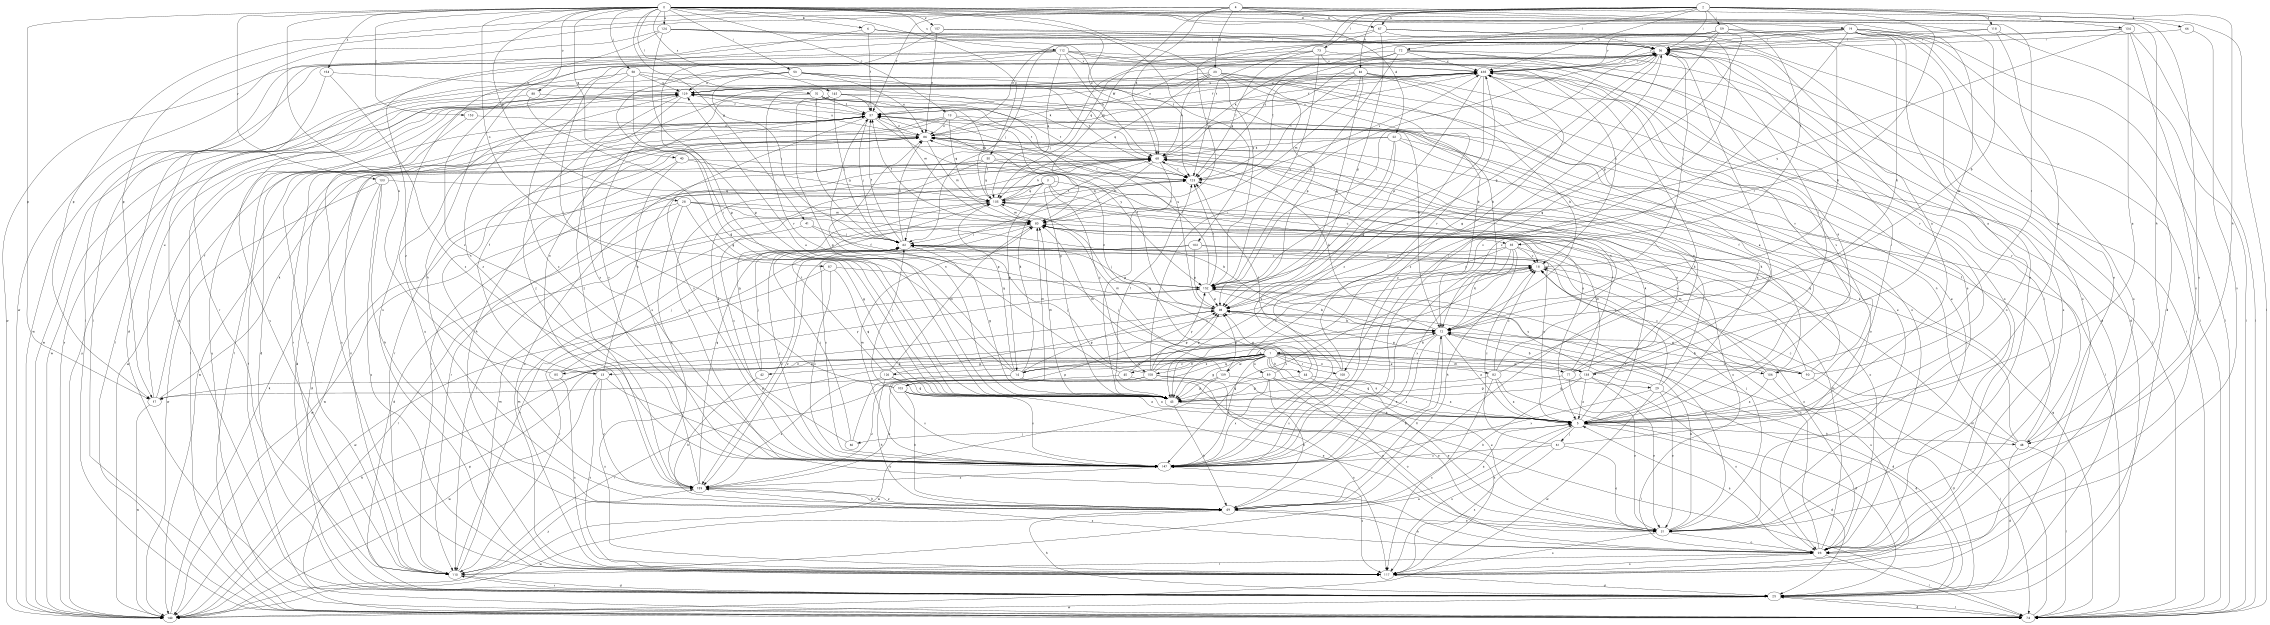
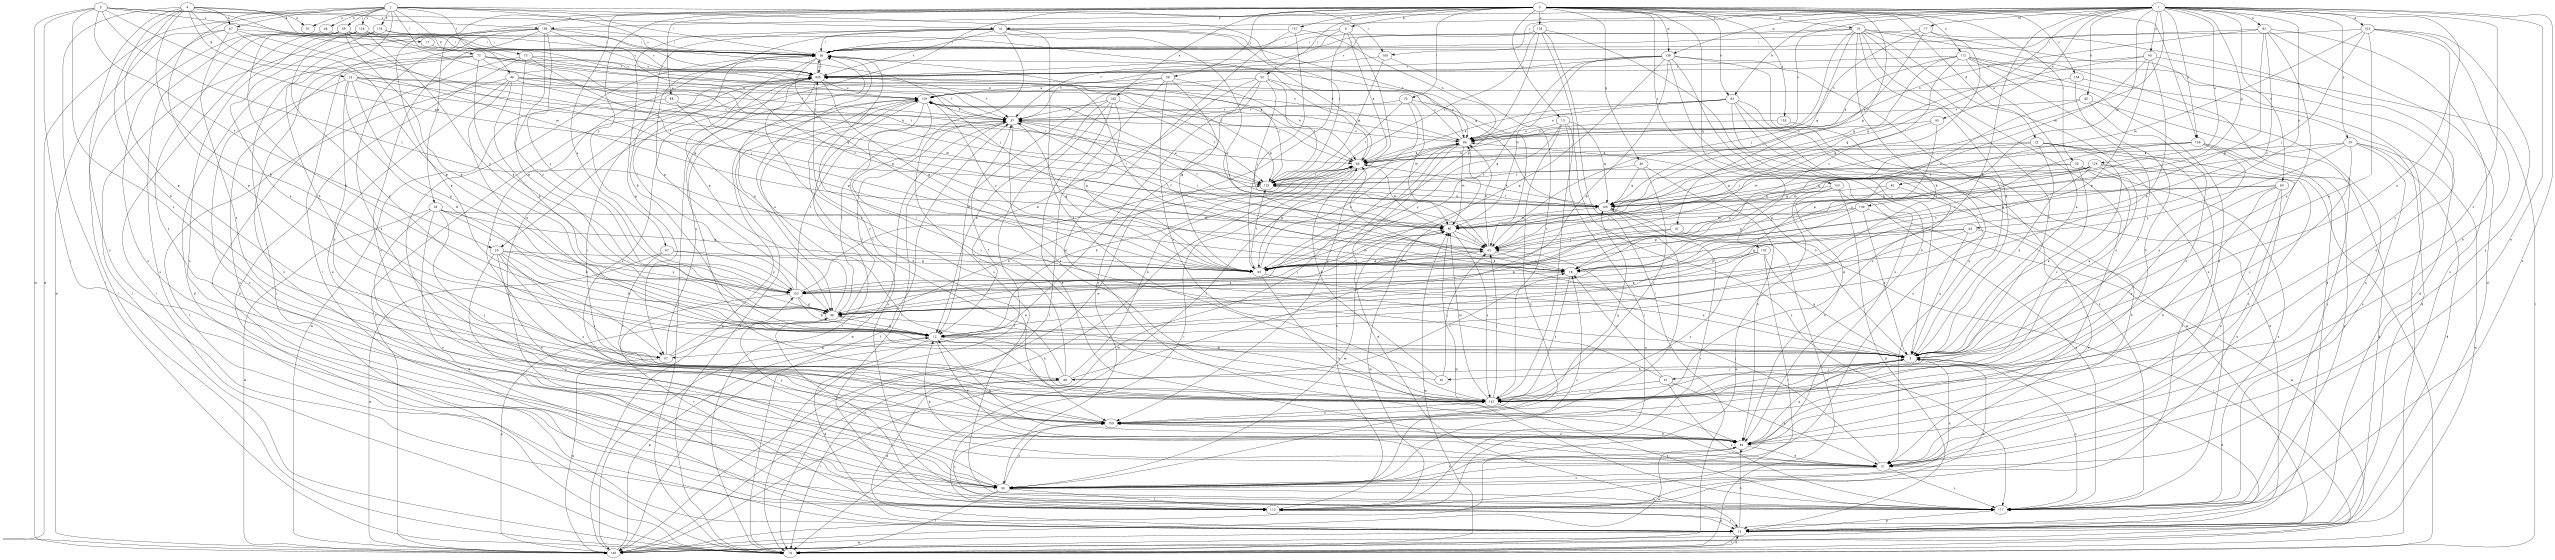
node "91": added
node "17": added
edge "112" -> "140": now "6" -> "140"
edge "126" -> "105": added, label "q"
edge "12" -> "1": reversed
edge "85" -> "117": now "106" -> "117"
